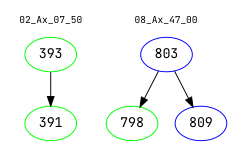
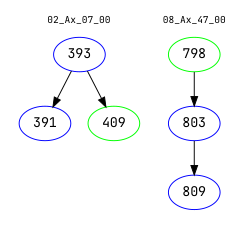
cluster "02_Ax_07_50": label "02_Ax_07_50" -> "02_Ax_07_00"
node "393": color green -> blue
edge "803" -> "798": reversed
node "391": color green -> blue
node "409": added
